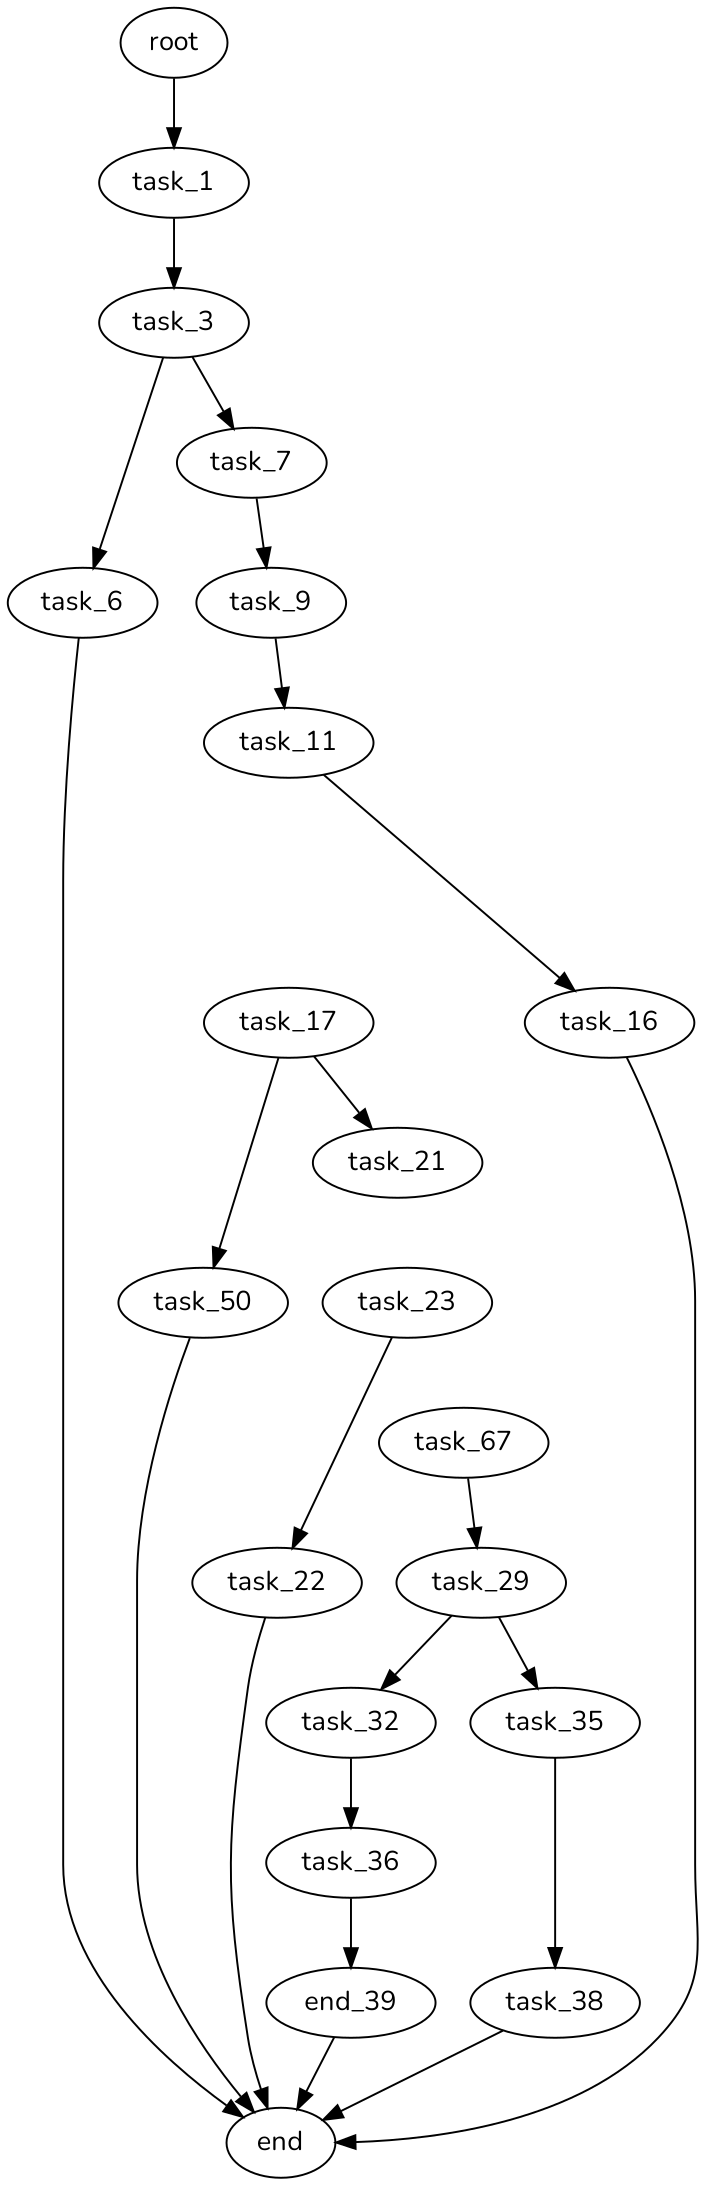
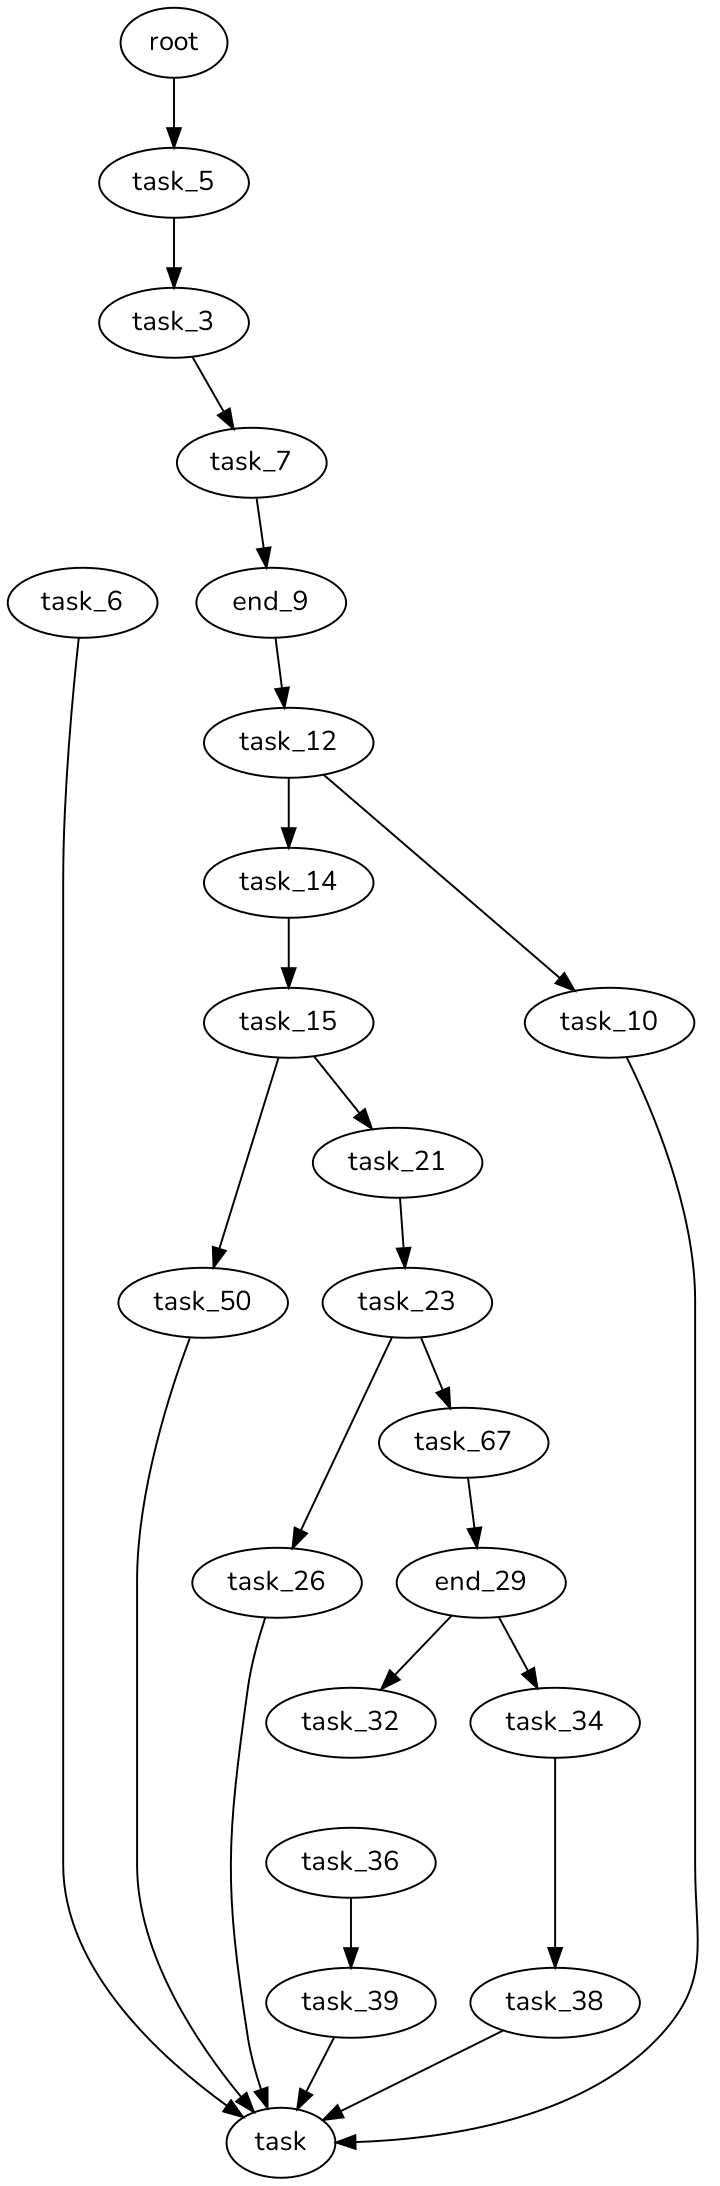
node "task_1": label "task_1" -> "task_5"
edge "task_3" -> "task_6": removed
node "task_9": label "task_9" -> "end_9"
node "task_11": label "task_11" -> "task_12"
node "task_14": added
node "task_17": label "task_17" -> "task_15"
node "task_16": label "task_16" -> "task_10"
edge "task_21" -> "task_23": added
edge "task_23" -> "task_67": added
node "task_22": label "task_22" -> "task_26"
node "task_29": label "task_29" -> "end_29"
node "task_35": label "task_35" -> "task_34"
edge "task_32" -> "task_36": removed
node "end_39": label "end_39" -> "task_39"
node "end": label "end" -> "task"
